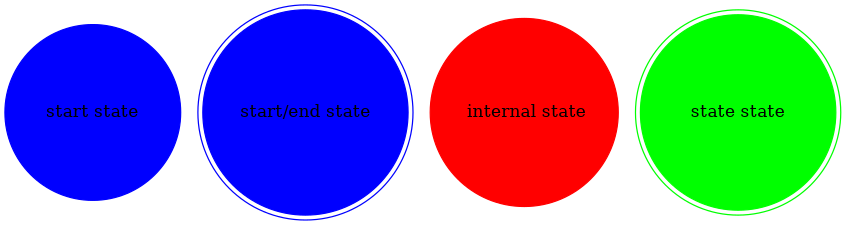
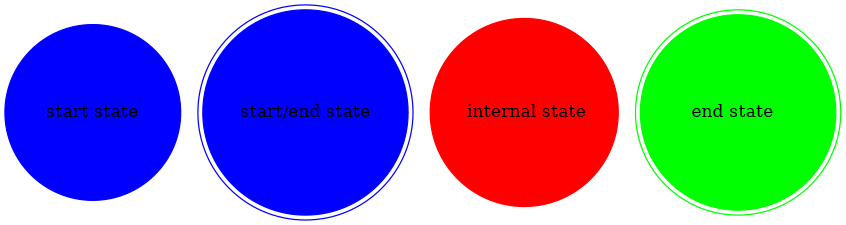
node "state state": label "state state" -> "end state"
